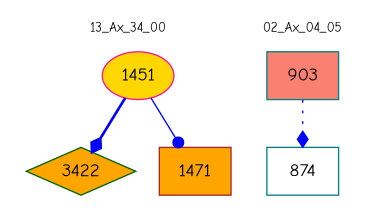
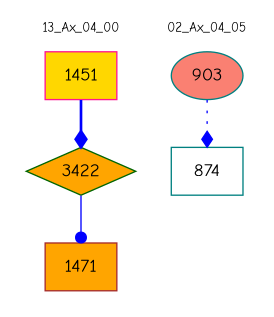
cluster "13_Ax_34_00": label "13_Ax_34_00" -> "13_Ax_04_00"
node "1451": shape ellipse -> box
node "903": shape box -> ellipse
edge "1451" -> "1471": now "3422" -> "1471"
